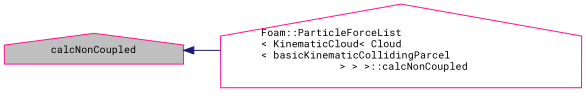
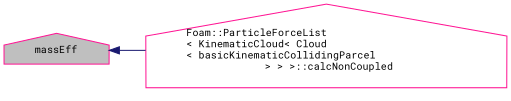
node "calcNonCoupled": label "calcNonCoupled" -> "massEff"
